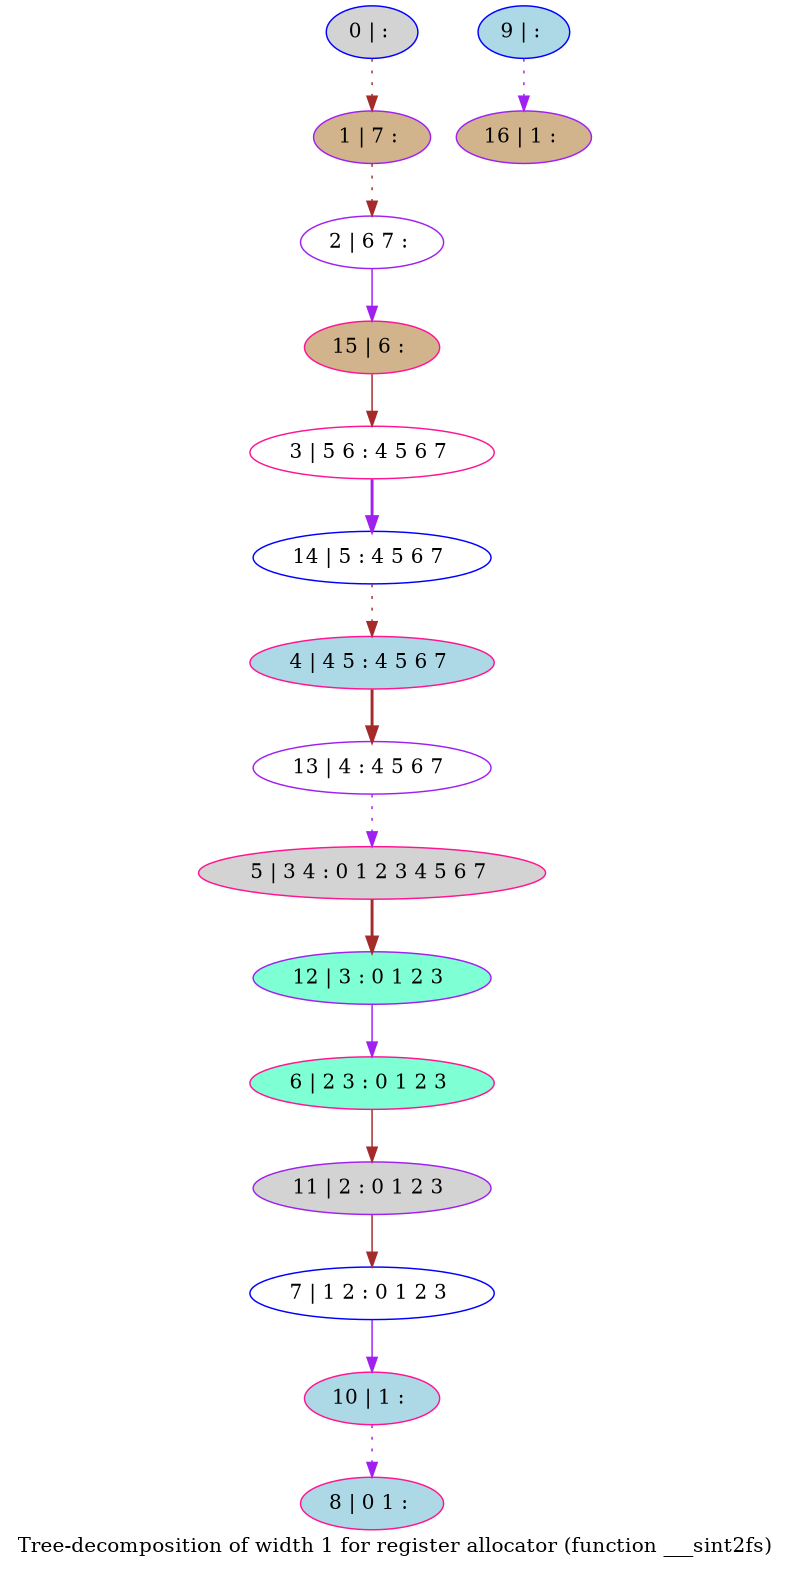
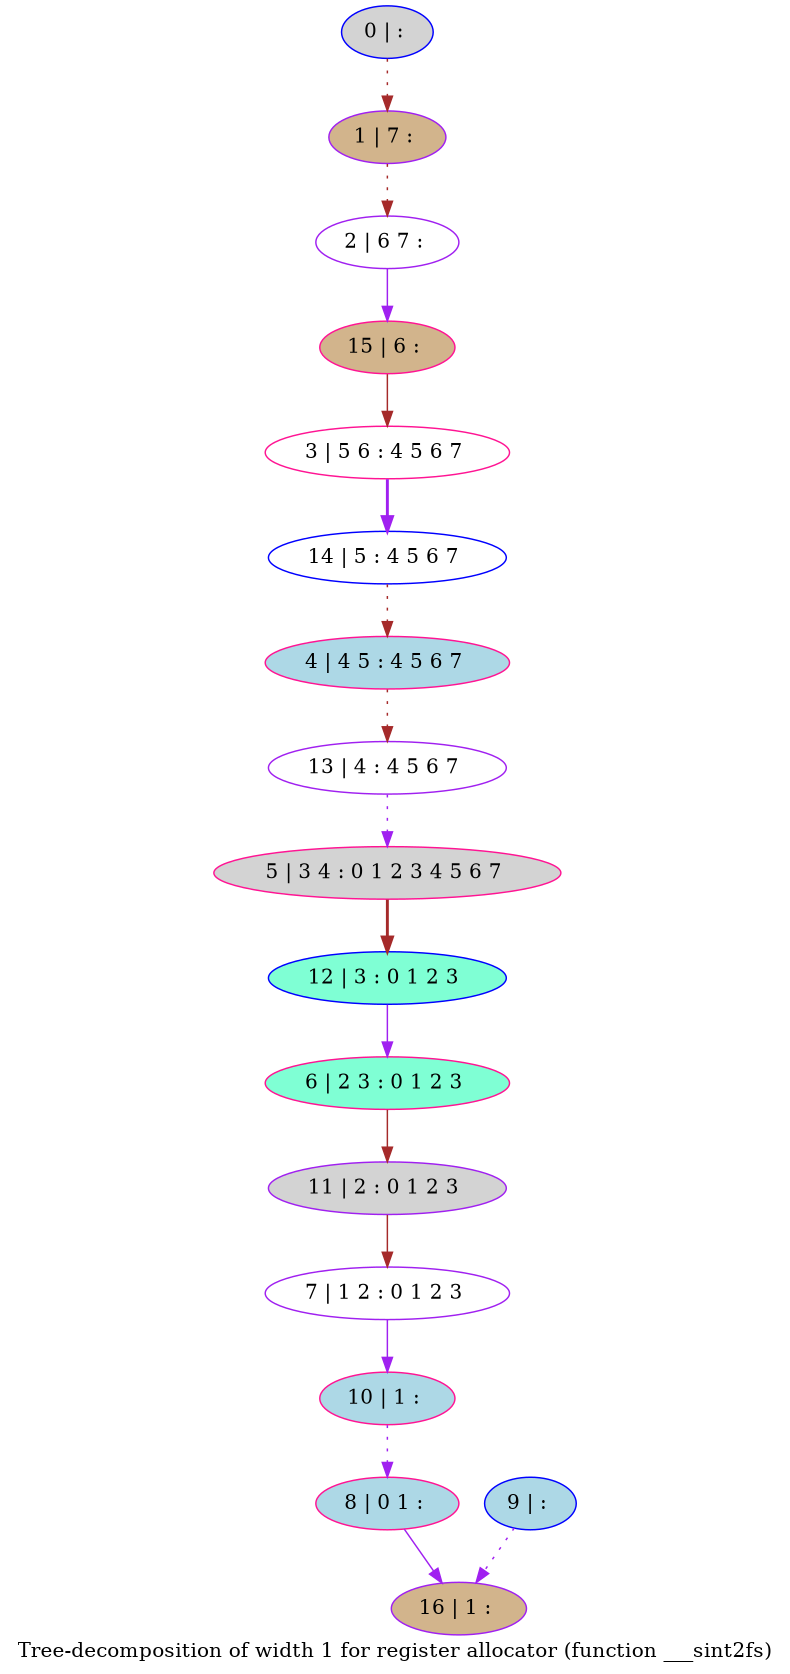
edge "4 | 4 5 : 4 5 6 7" -> "13 | 4 : 4 5 6 7": style bold -> dotted
node "12 | 3 : 0 1 2 3": color purple -> blue
node "7 | 1 2 : 0 1 2 3": color blue -> purple
edge "8 | 0 1 :" -> "16 | 1 :": added
